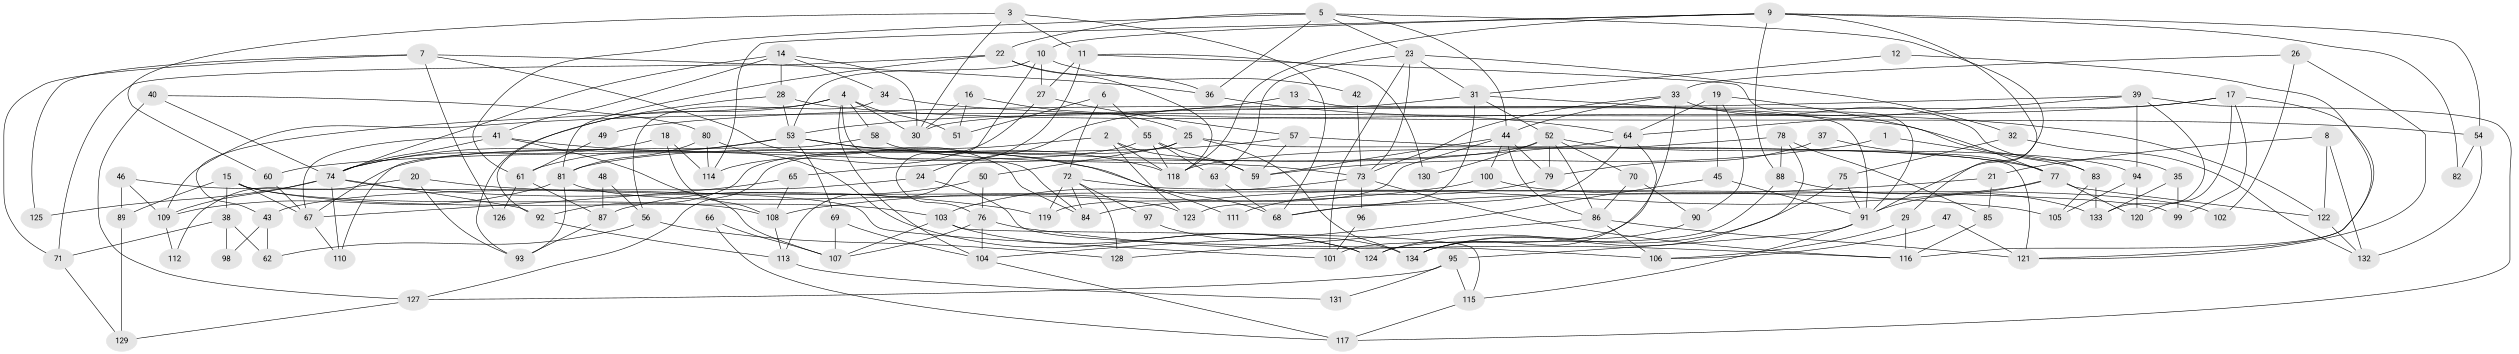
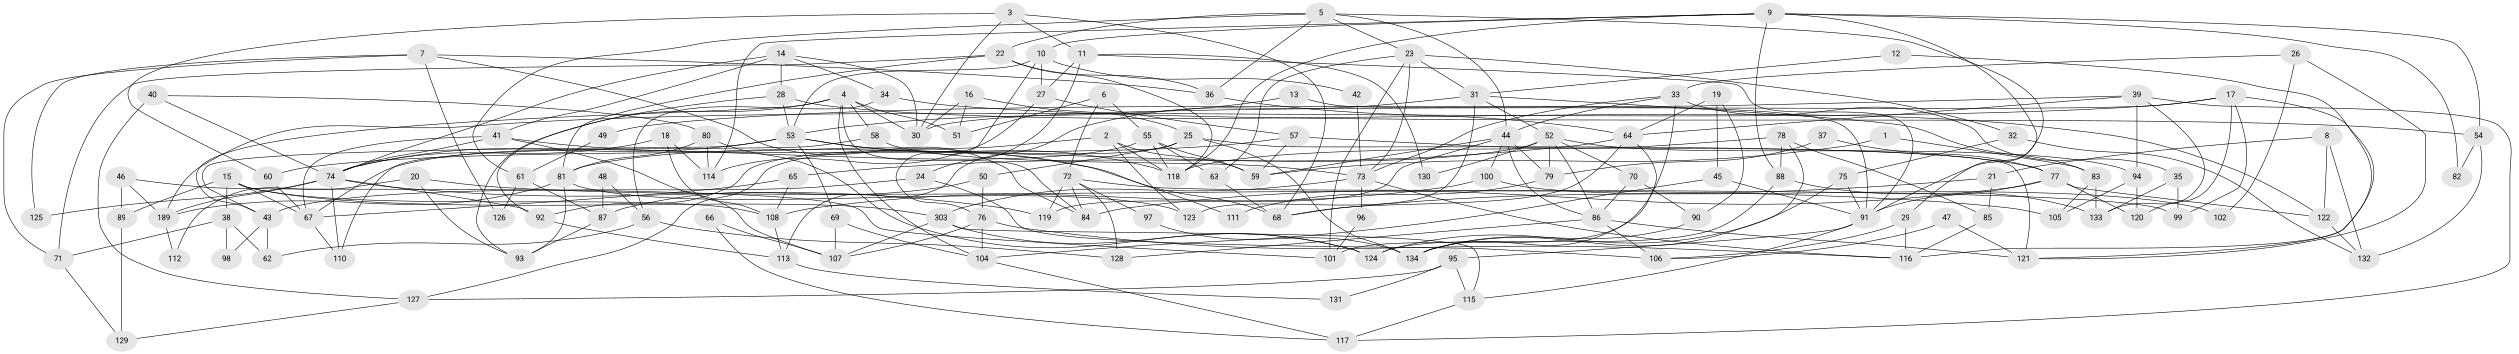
edge "19" -- "77": removed
edge "53" -- "61": now "53" -- "43"
node "109": label "109" -> "189"
node "103": label "103" -> "303"
